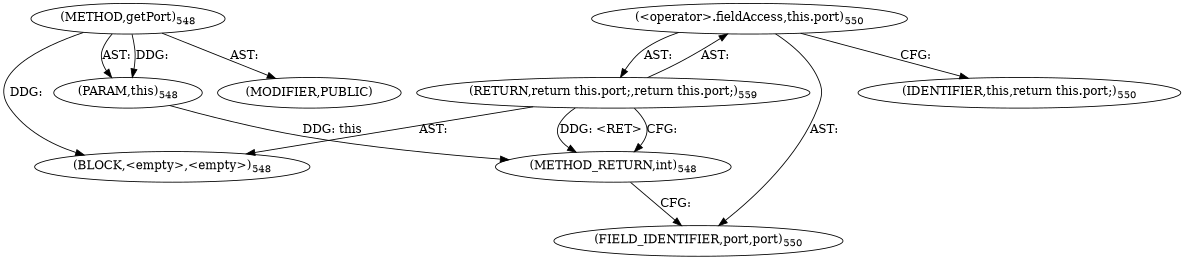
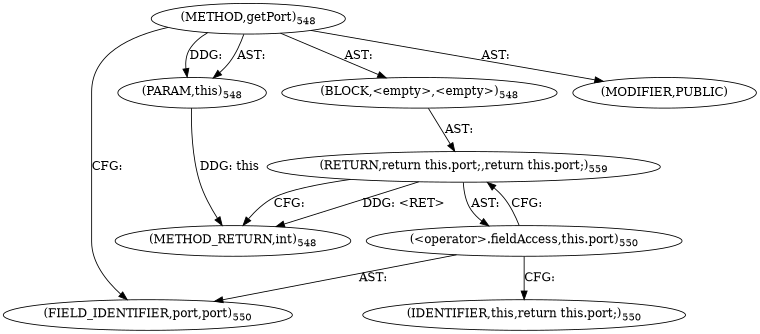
edge "(<operator>.fieldAccess,this.port)" -> "(RETURN,return this.port;,return this.port;)": label "AST: " -> "CFG: "
edge "(METHOD,getPort)" -> "(BLOCK,<empty>,<empty>)": label "DDG: " -> "AST: "
edge "(RETURN,return this.port;,return this.port;)" -> "(BLOCK,<empty>,<empty>)": reversed
edge "(METHOD_RETURN,int)" -> "(FIELD_IDENTIFIER,port,port)": now "(METHOD,getPort)" -> "(FIELD_IDENTIFIER,port,port)"
